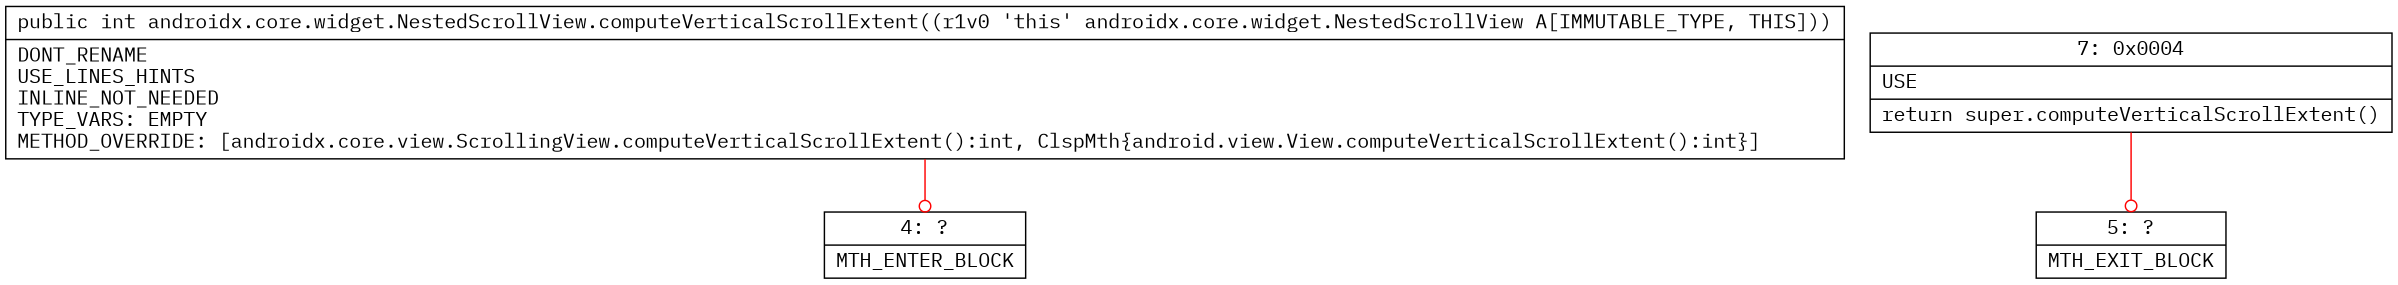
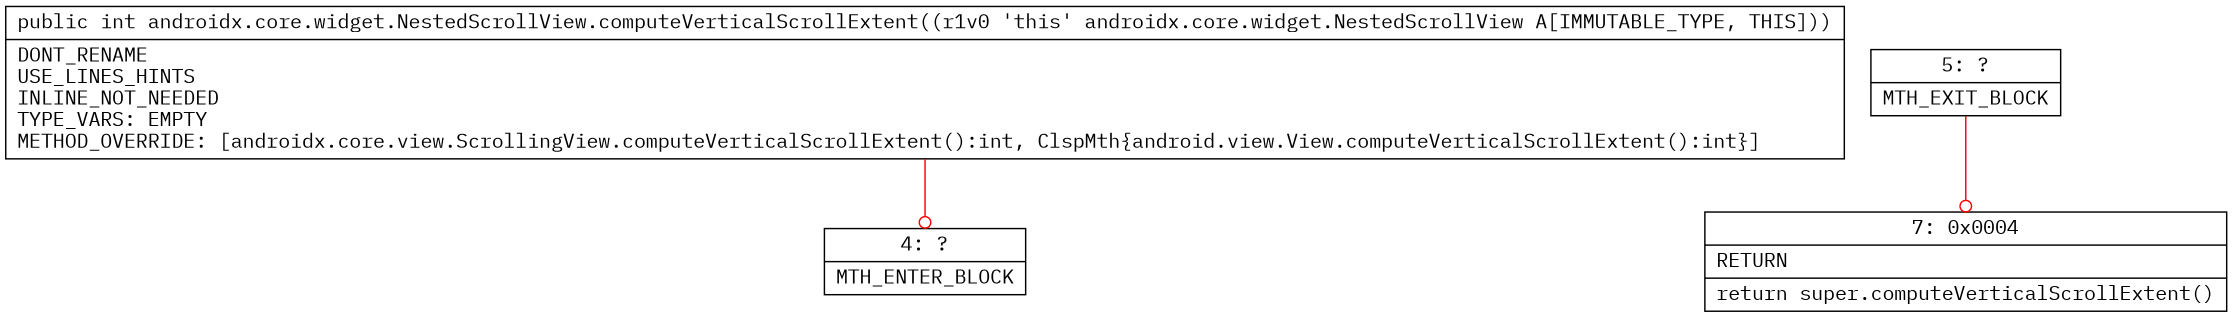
node "7: 0x0004": text "USE" -> "RETURN"
edge "7: 0x0004" -> "5: ?": reversed
